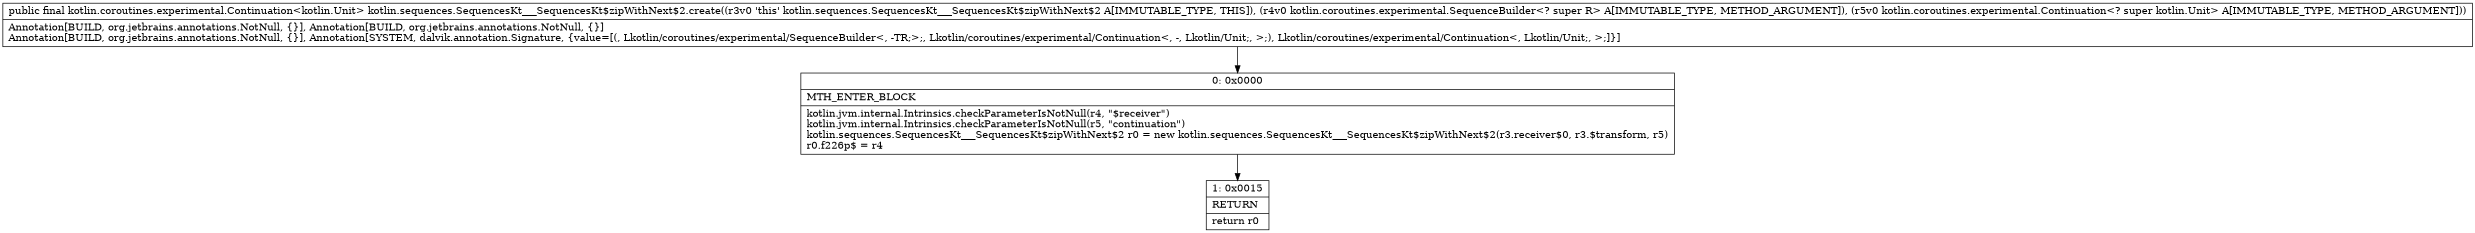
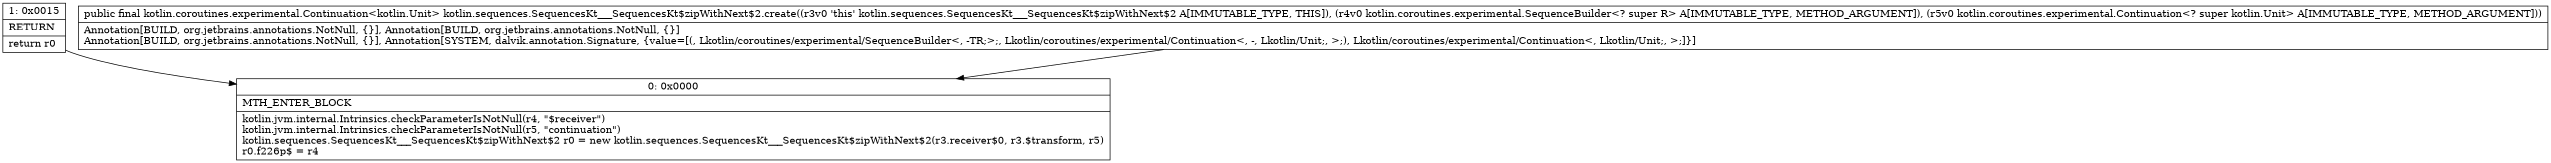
edge "0: 0x0000" -> "1: 0x0015": reversed
